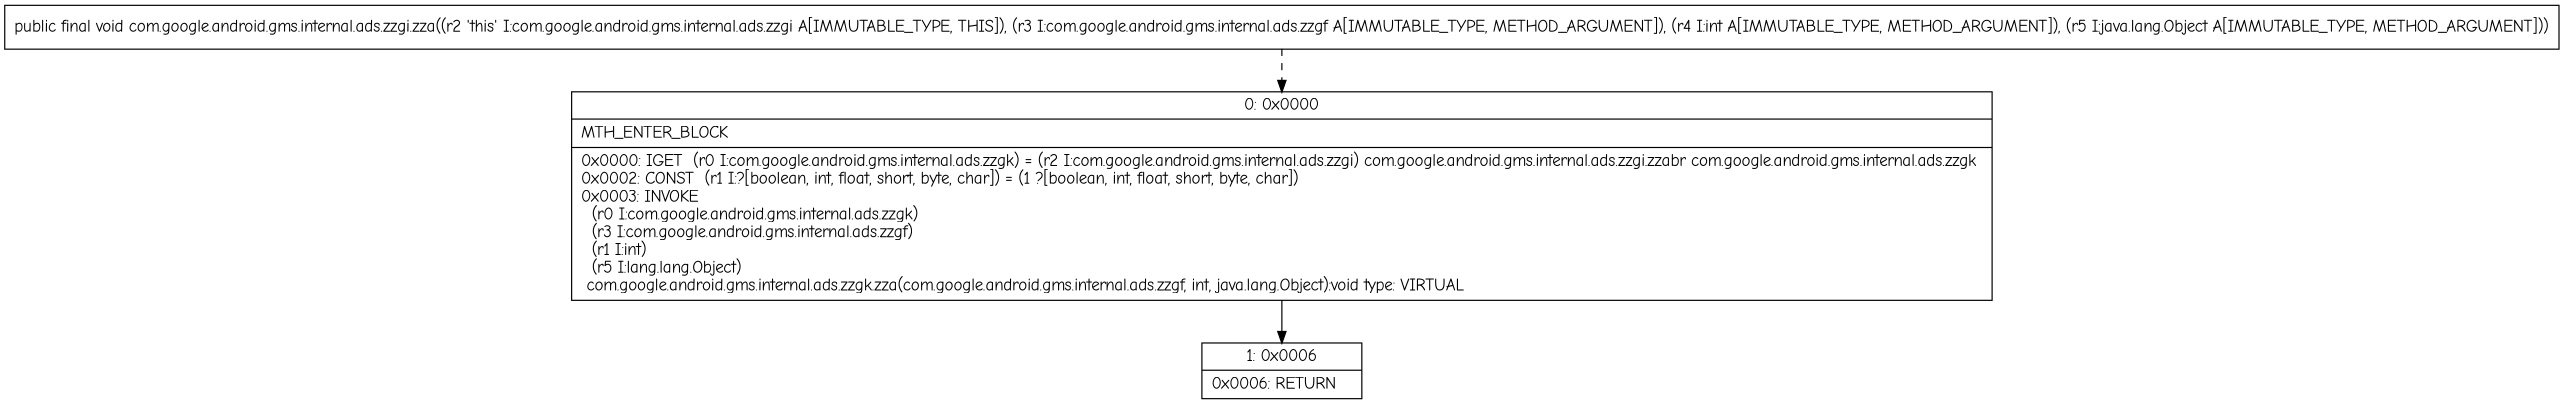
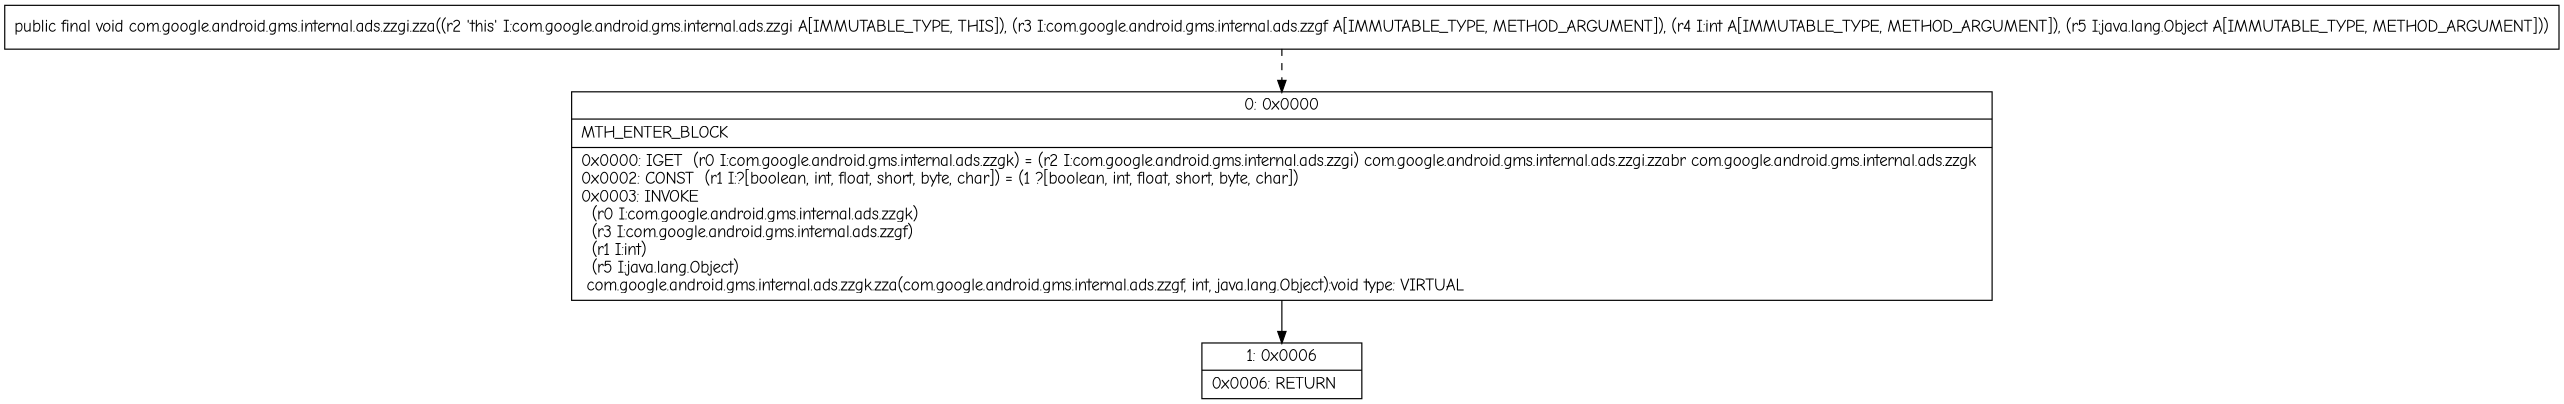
node "0: 0x0000": text "(r5 I:lang.lang.Object)" -> "(r5 I:java.lang.Object)"
